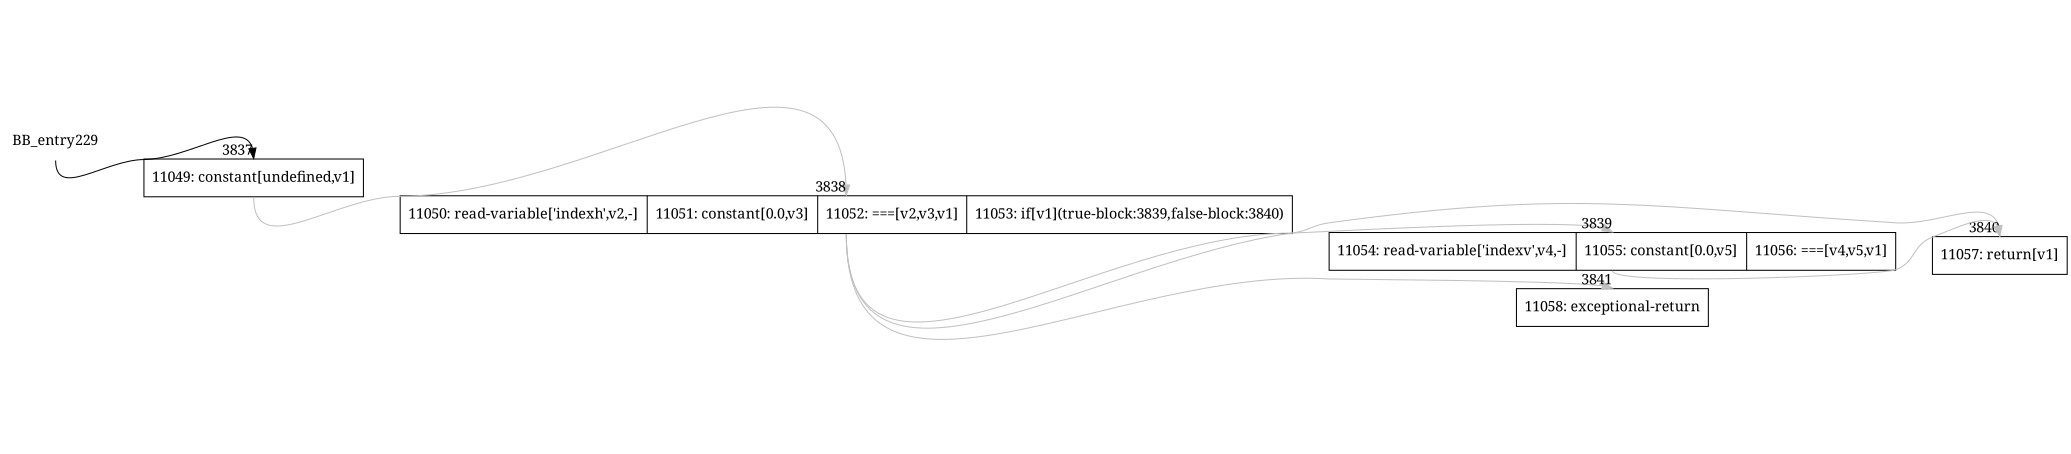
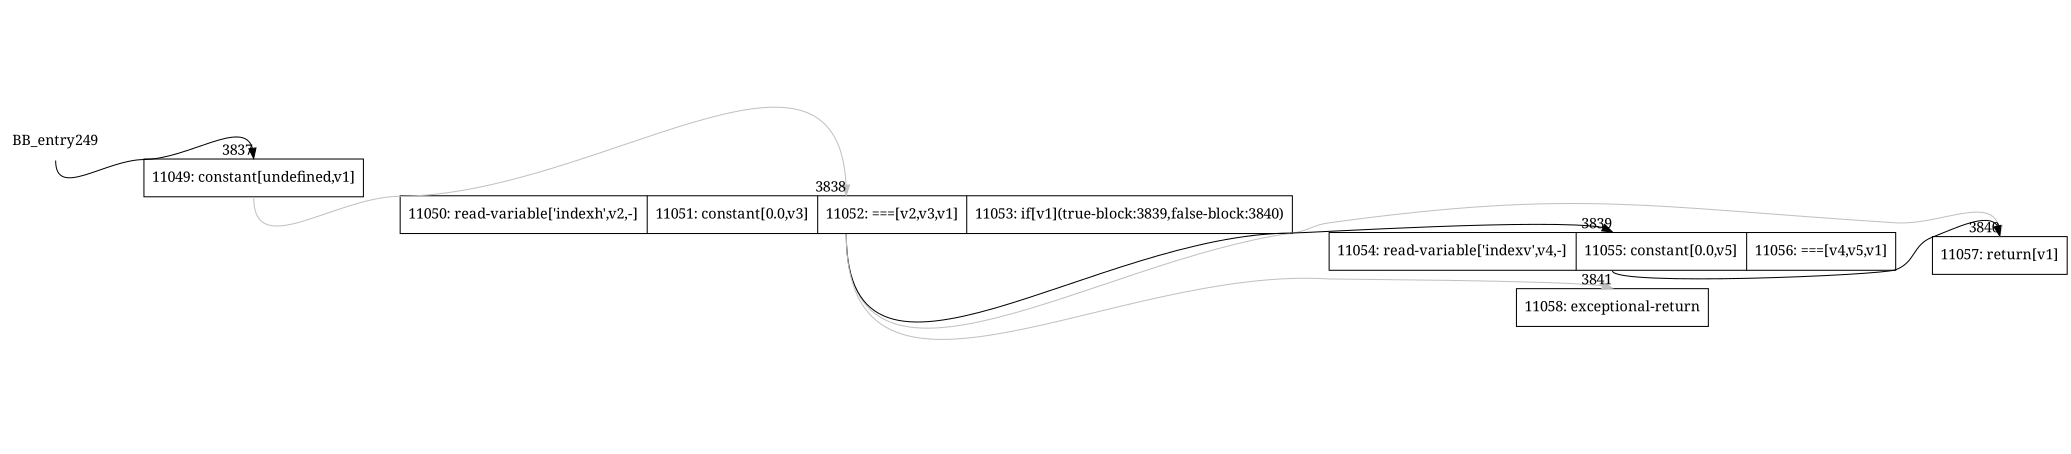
node "BB_entry229": label "BB_entry229" -> "BB_entry249"
edge "11050: read-variable['indexh',v2,-]" -> "11054: read-variable['indexv',v4,-]": color gray -> black
edge "11054: read-variable['indexv',v4,-]" -> "11057: return[v1]": color gray -> black
